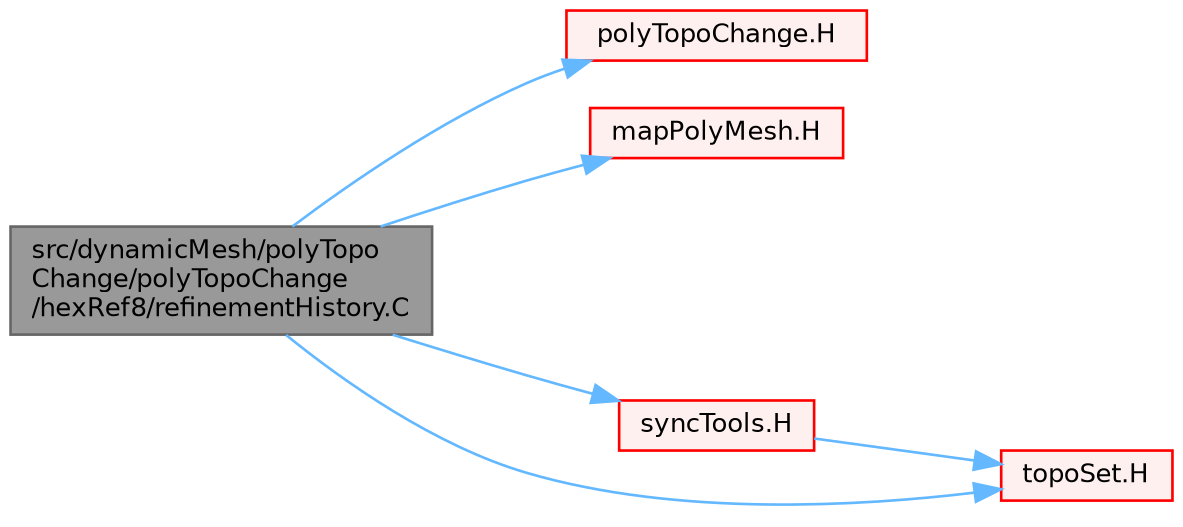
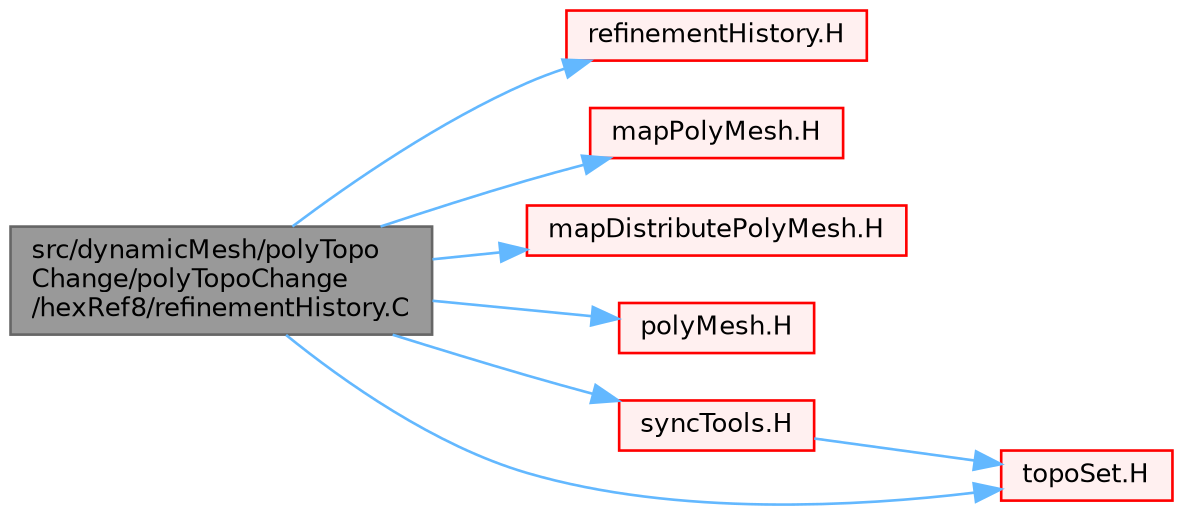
node "polyTopoChange.H": label "polyTopoChange.H" -> "refinementHistory.H"
node "mapDistributePolyMesh.H": added
node "polyMesh.H": added
